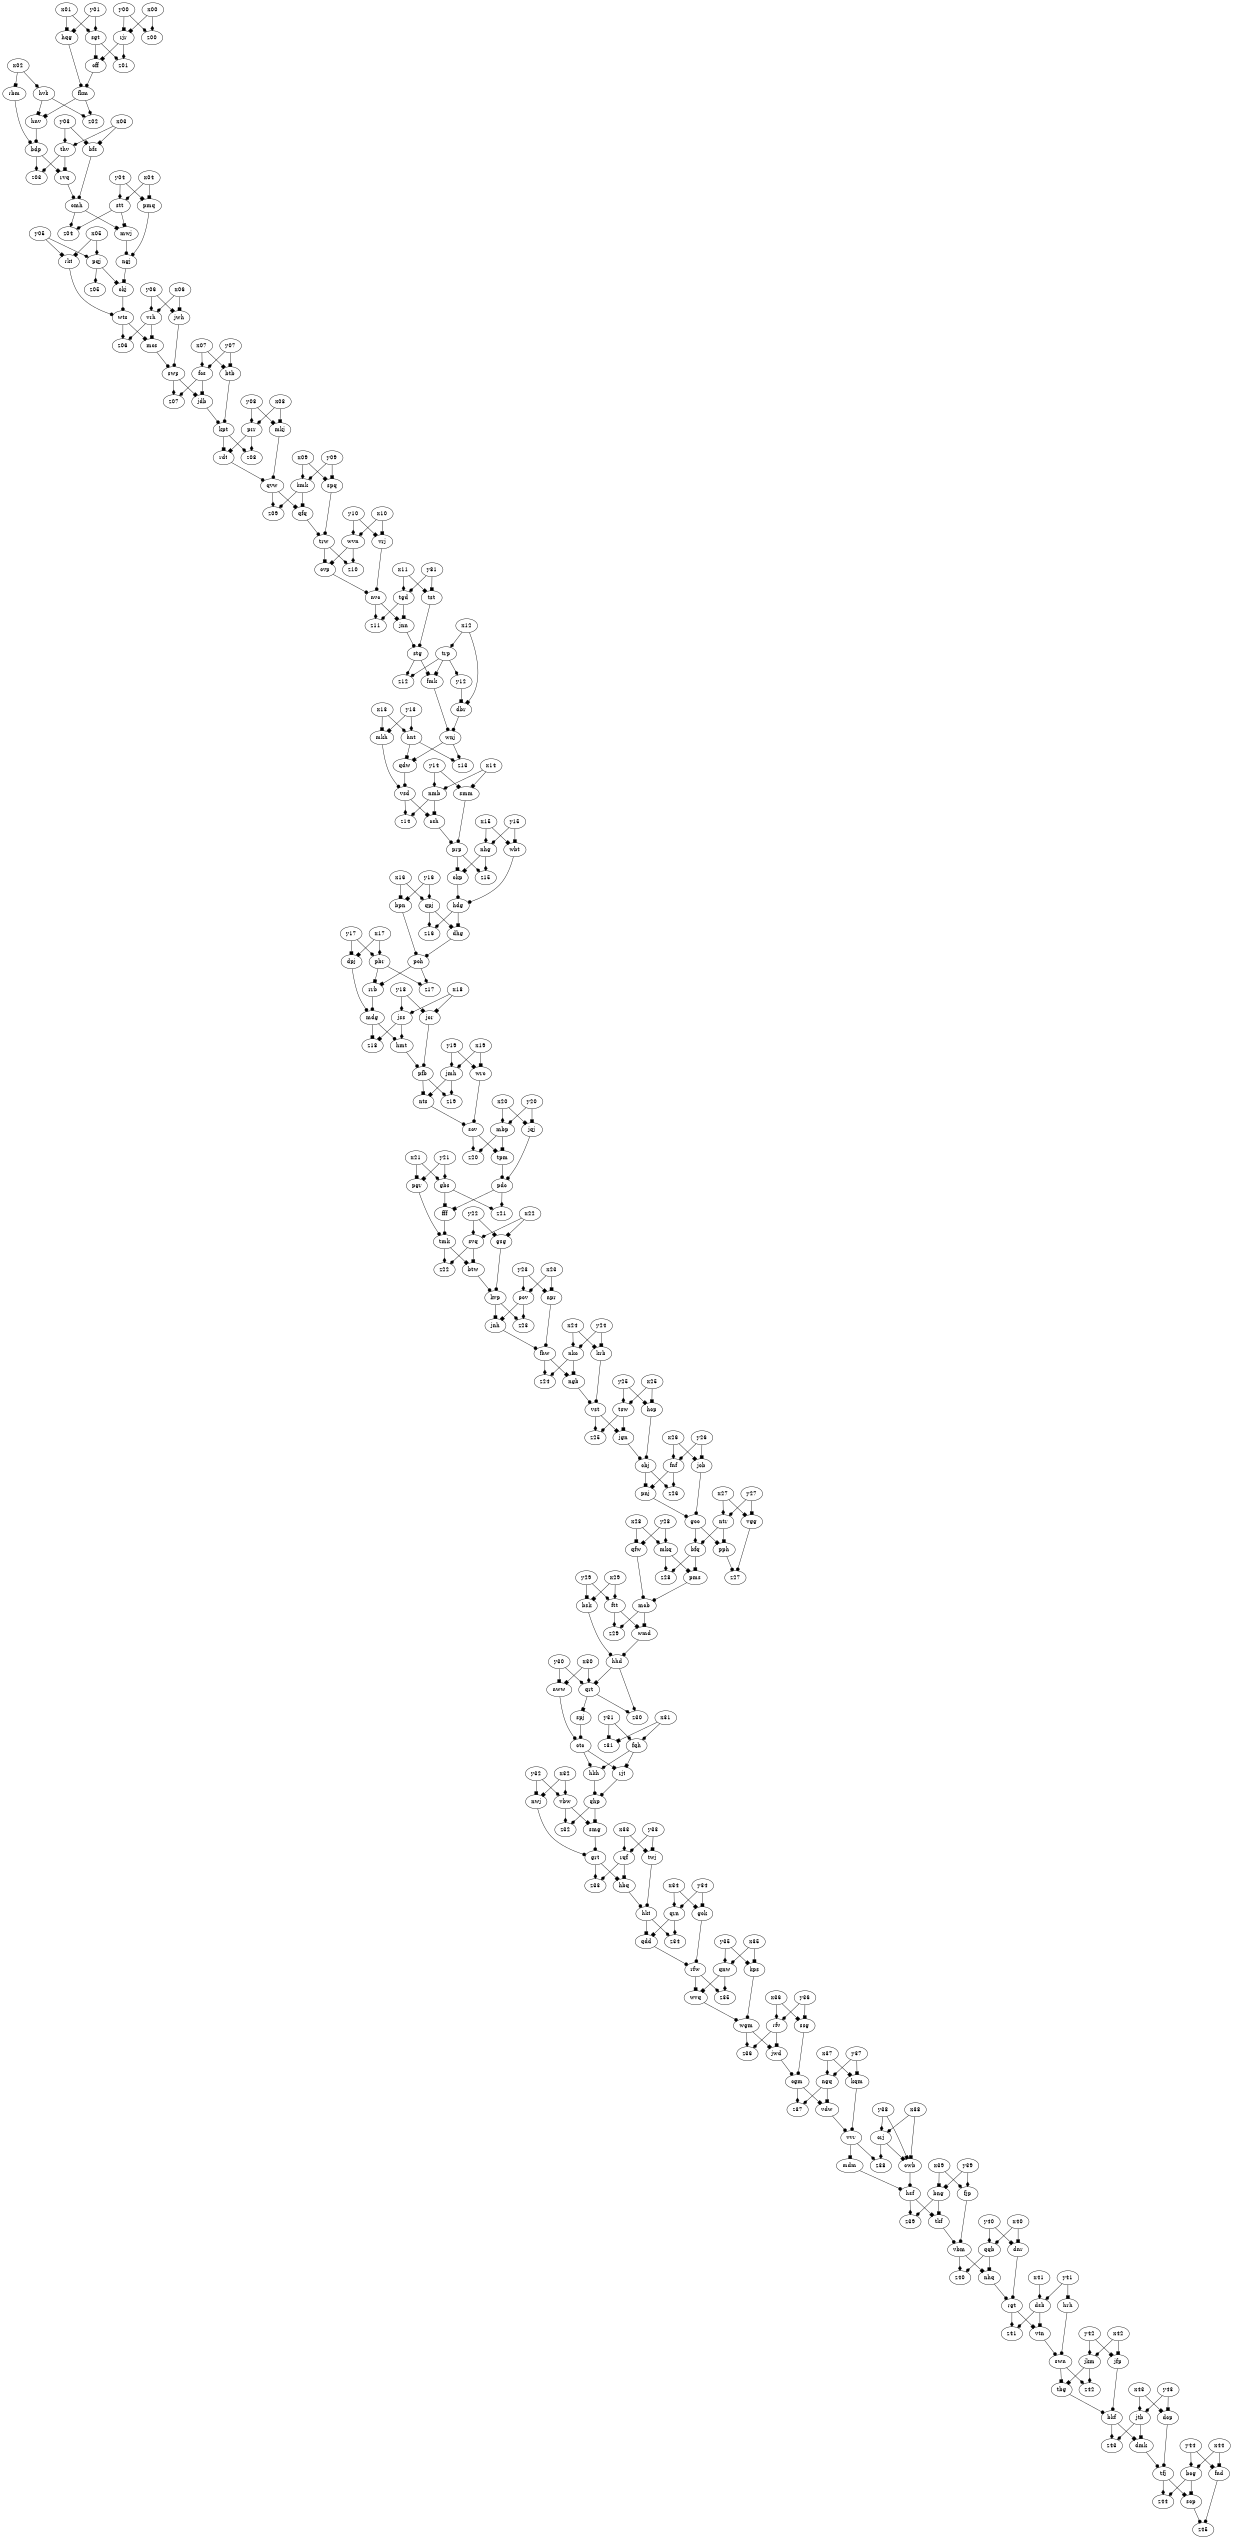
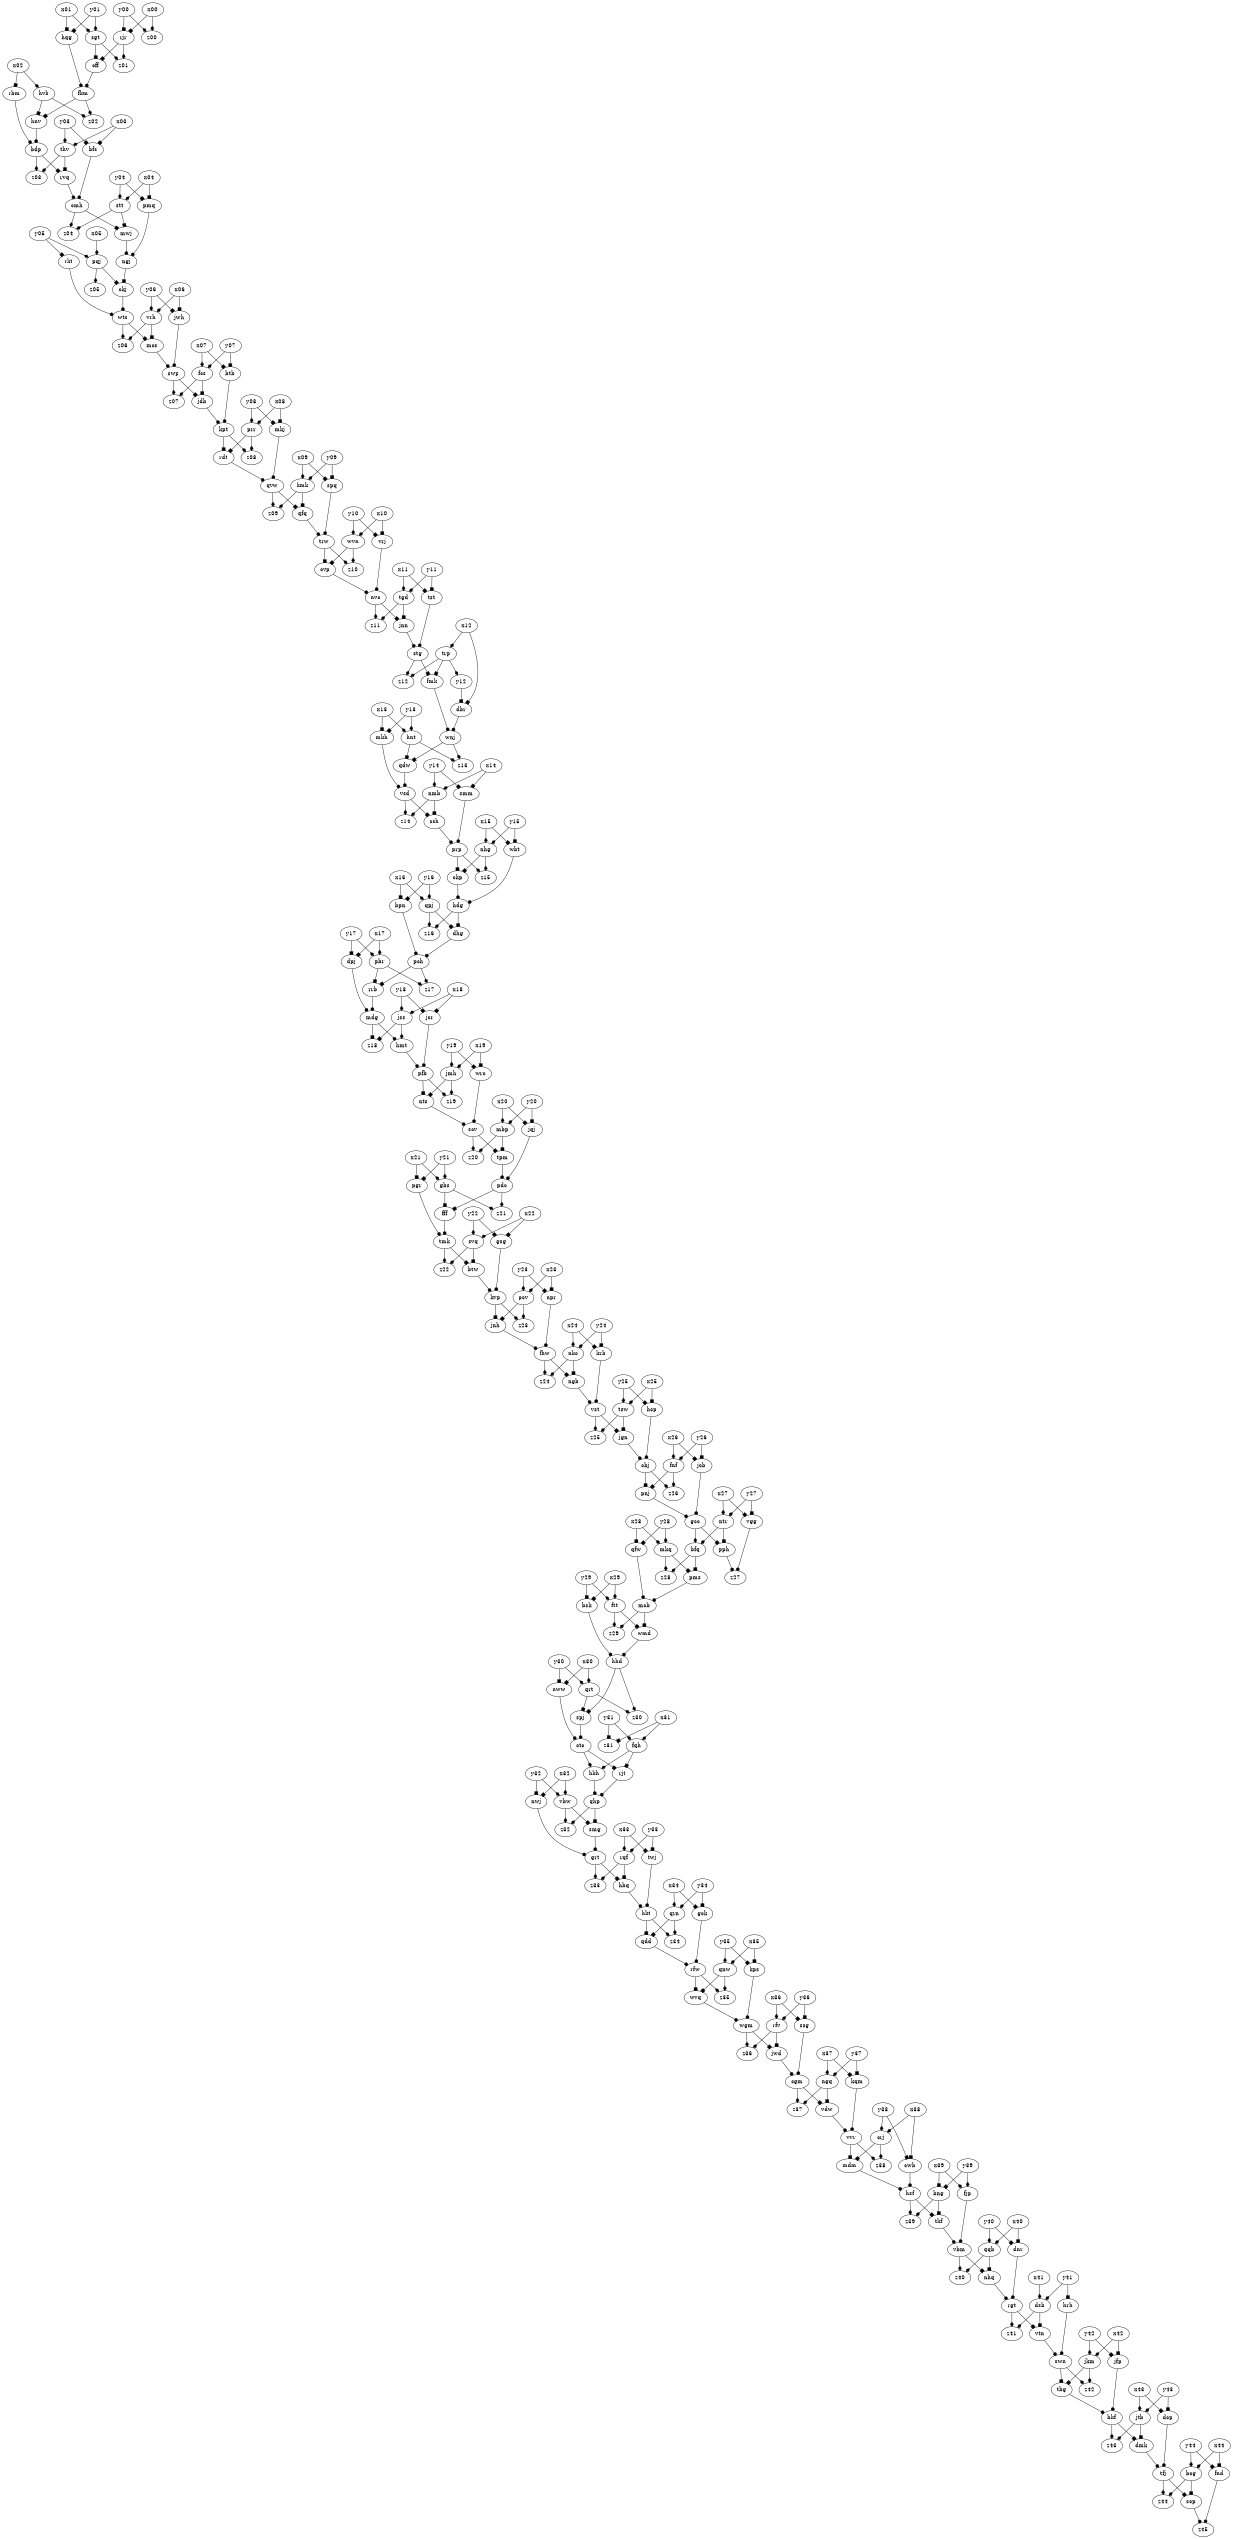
edge "x05" -> "rkt": removed
node "y81": label "y81" -> "y11"
edge "hhd" -> "qrt": now "hhd" -> "spj"
edge "crj" -> "cwb": now "crj" -> "mdm"
